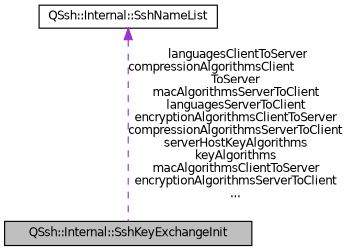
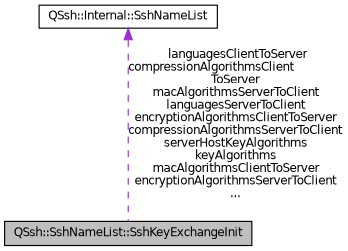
node "QSsh::Internal::SshKeyExchangeInit": label "QSsh::Internal::SshKeyExchangeInit" -> "QSsh::SshNameList::SshKeyExchangeInit"
